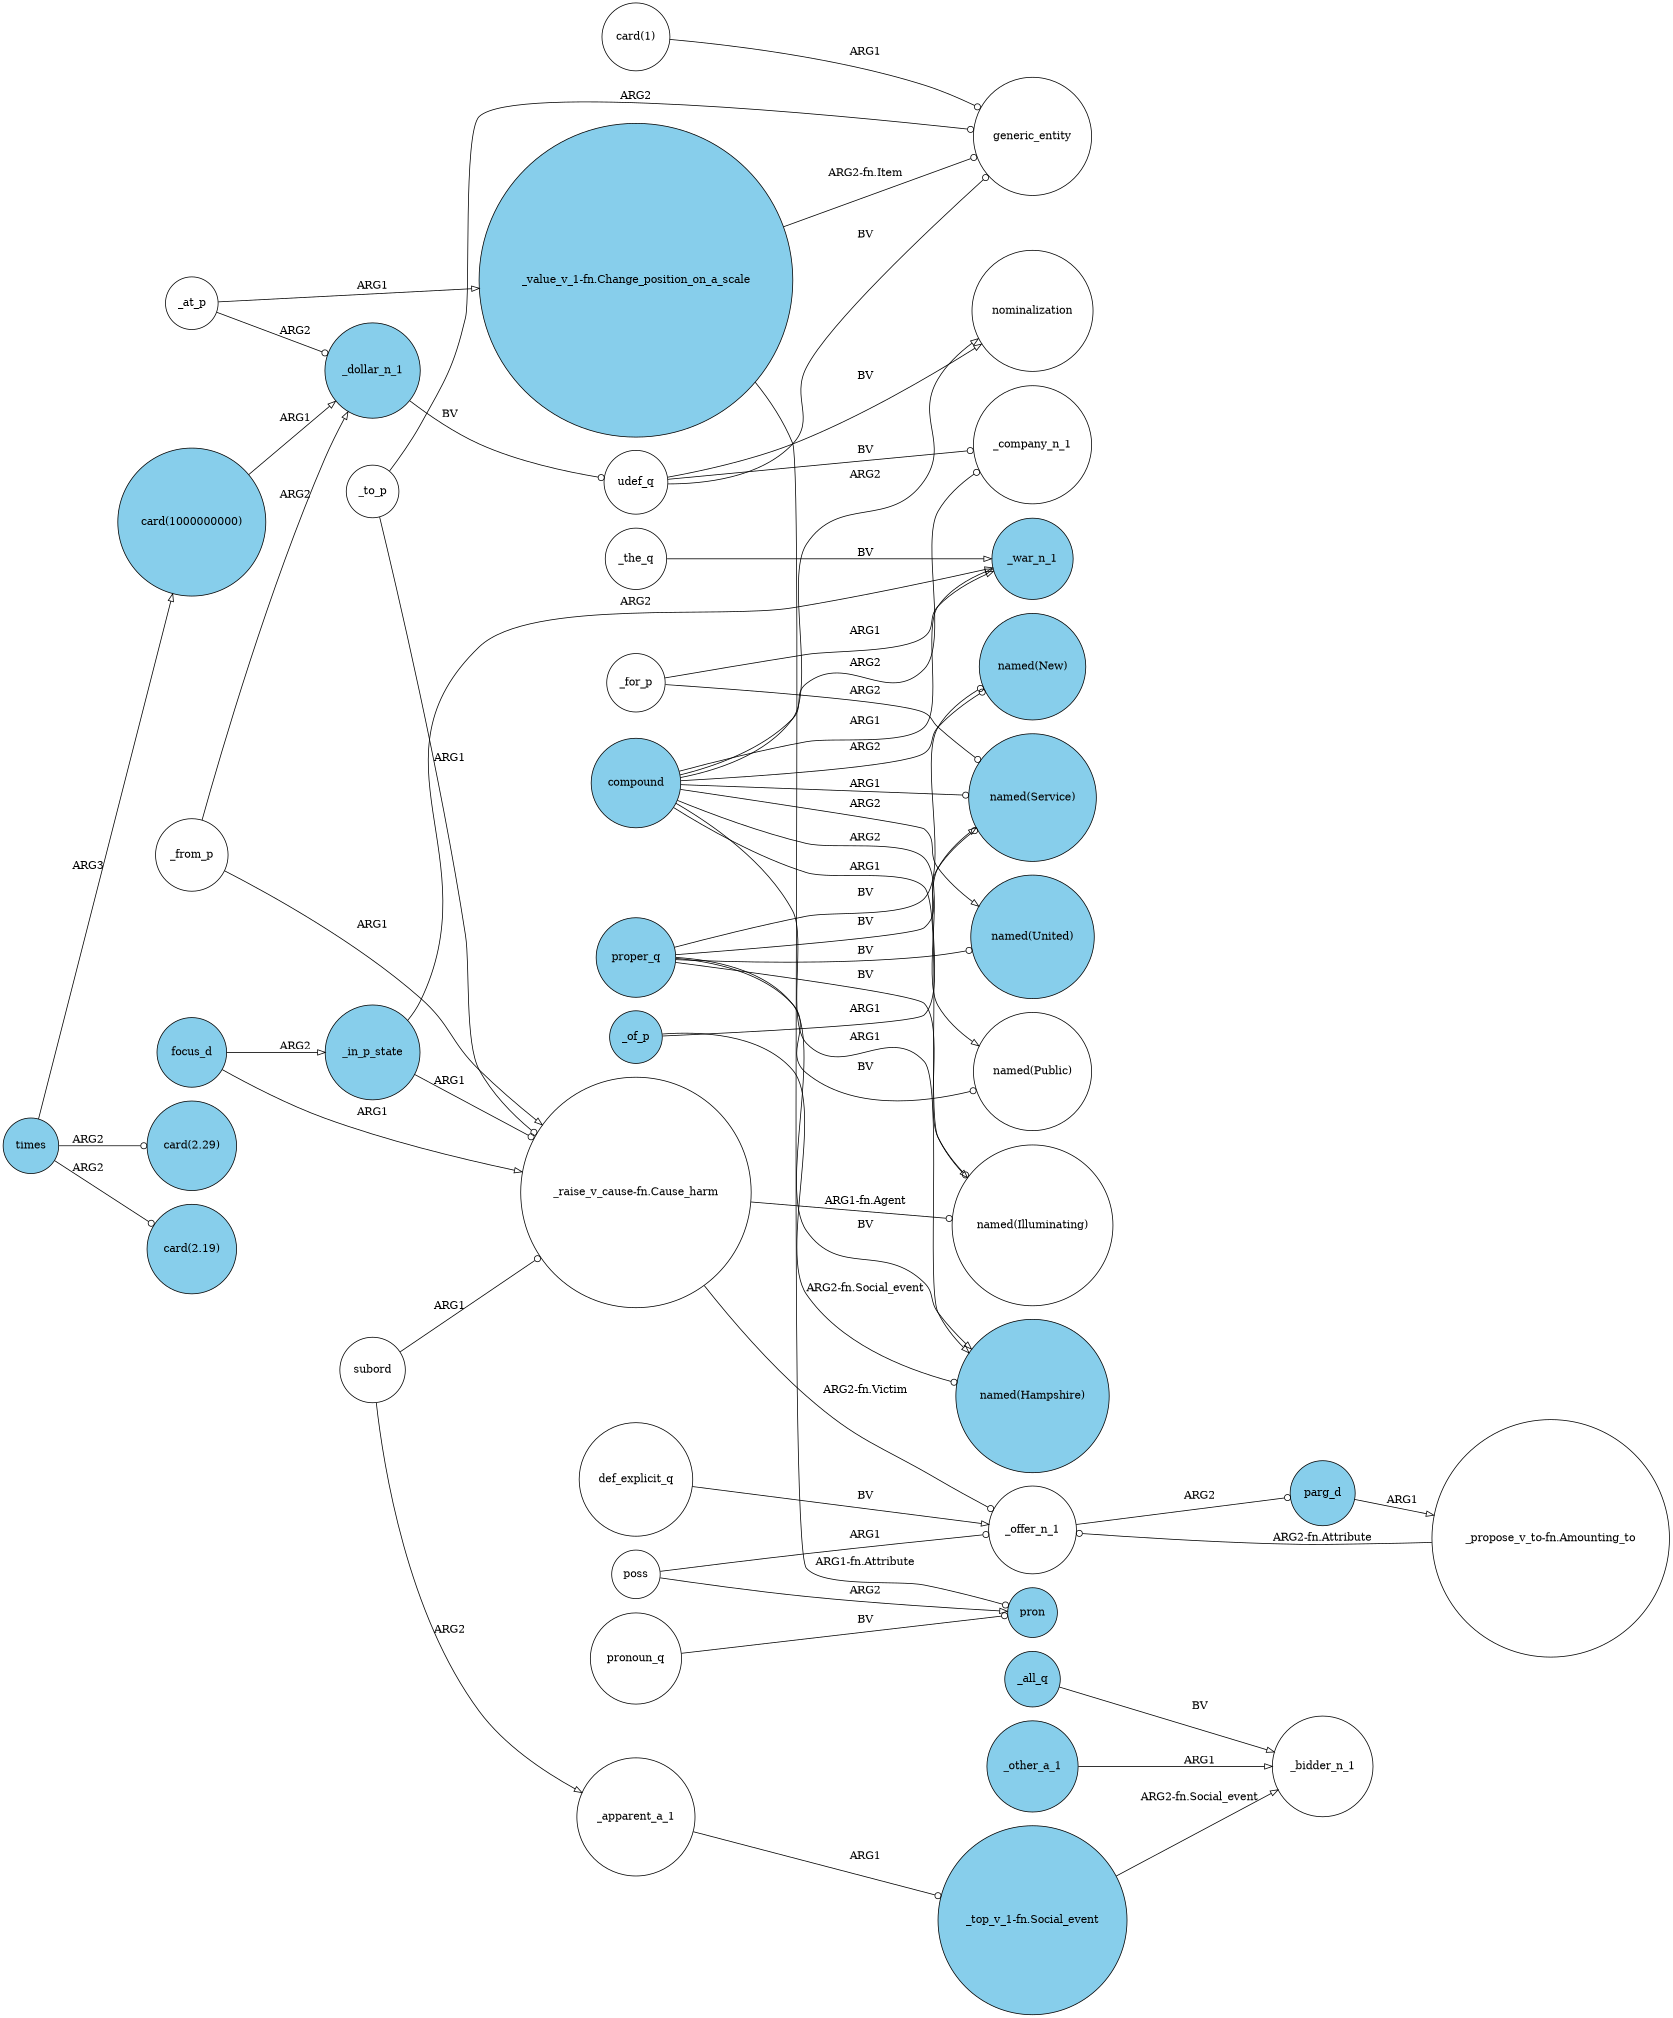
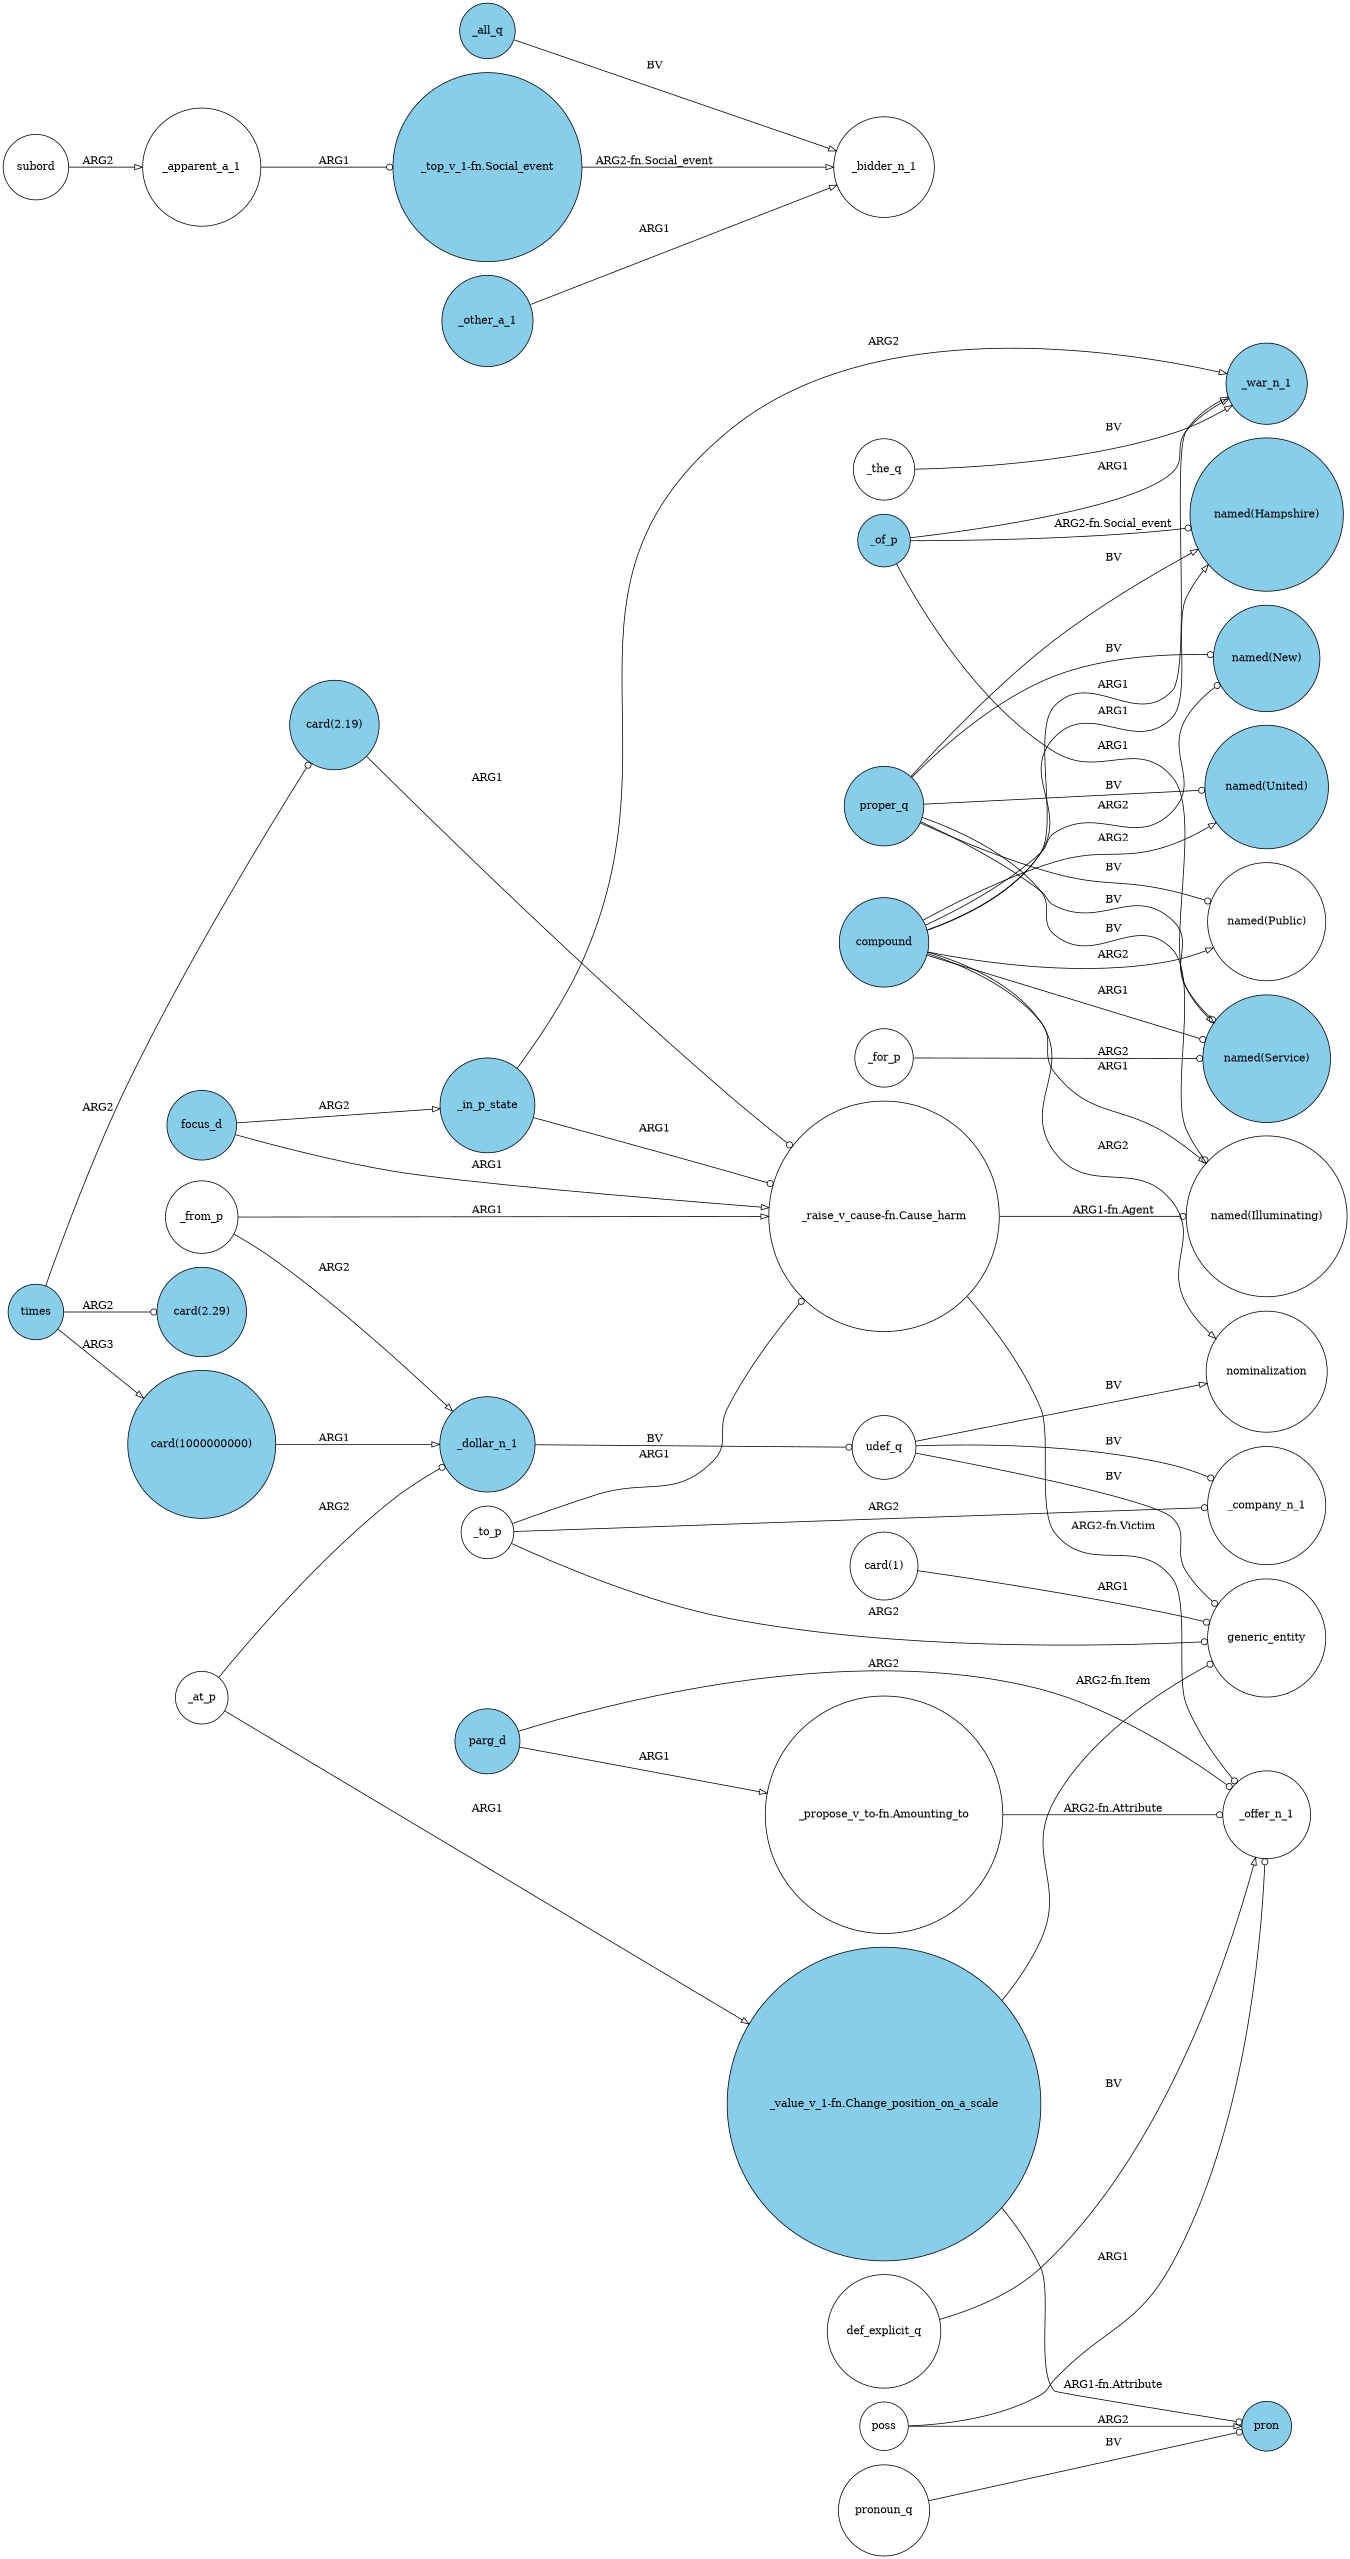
edge "_for_p" -> "_war_n_1": now "_of_p" -> "_war_n_1"
edge "compound" -> "_company_n_1": now "_to_p" -> "_company_n_1"
edge "subord" -> "_raise_v_cause-fn.Cause_harm": now "card(2.19)" -> "_raise_v_cause-fn.Cause_harm"
edge "_offer_n_1" -> "parg_d": reversed
